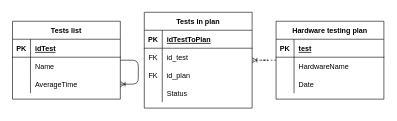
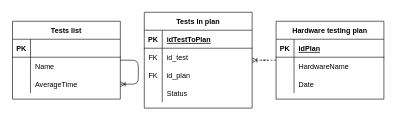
node "idTest": removed
node "test": label "test" -> "idPlan"
